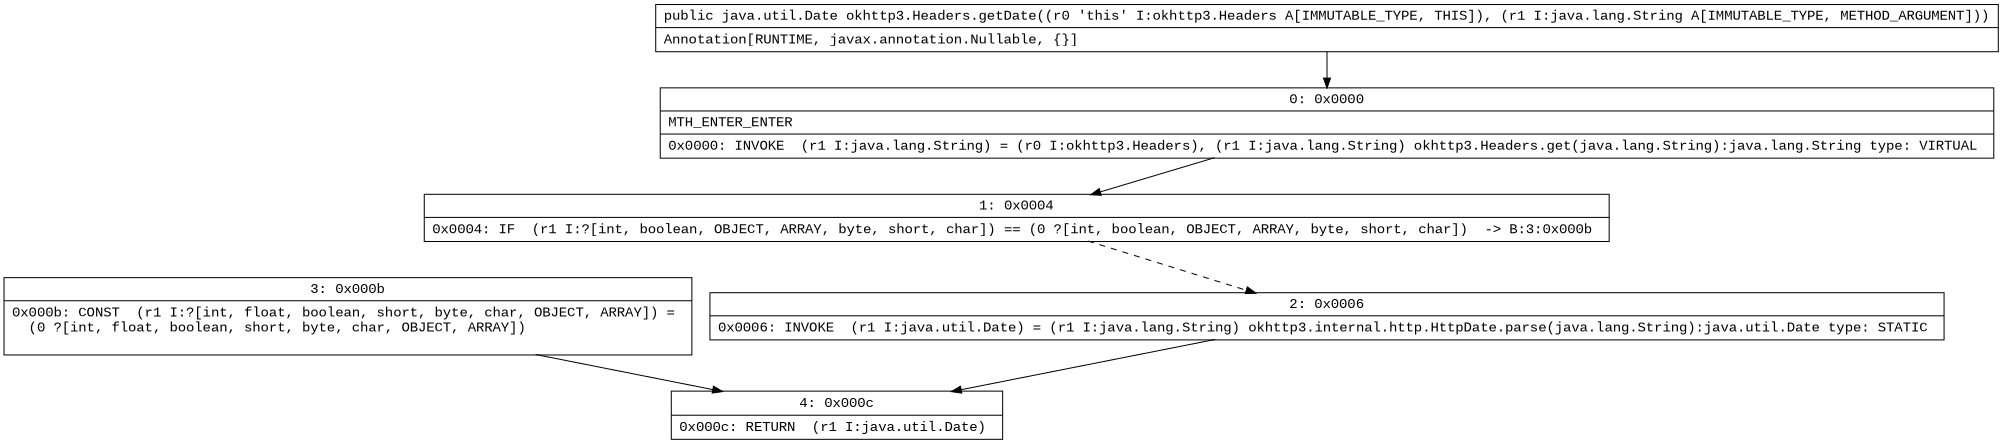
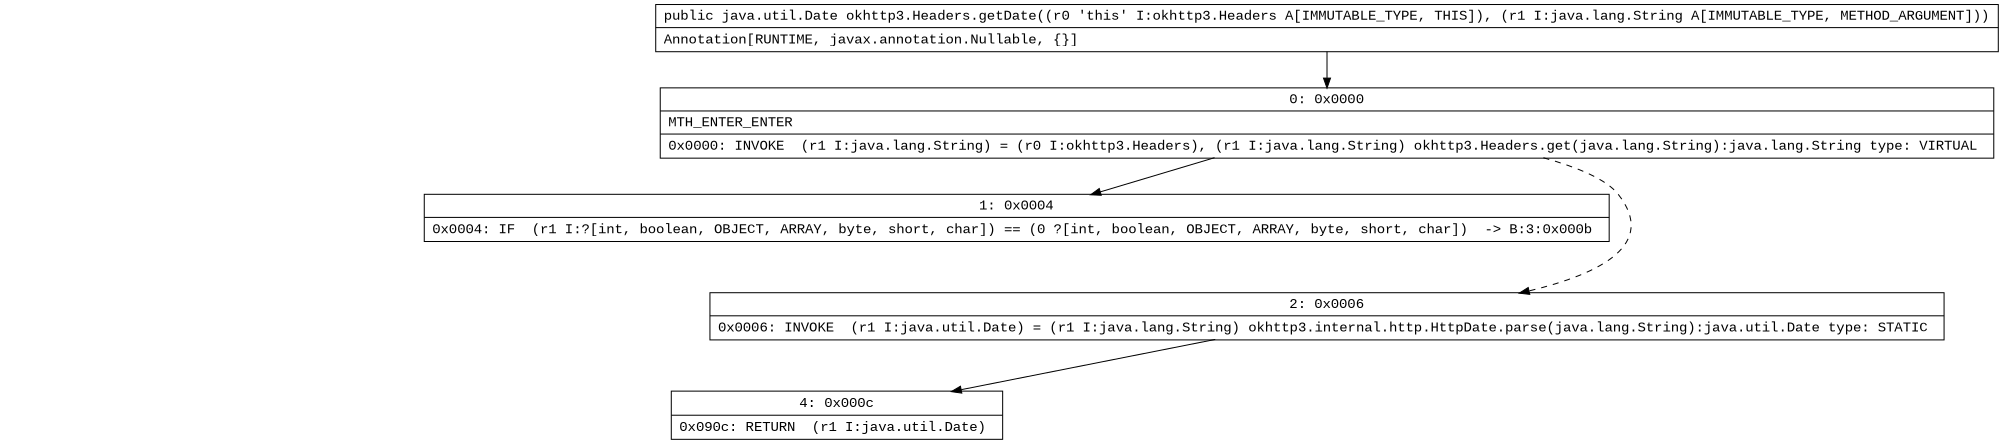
edge "1: 0x0004" -> "2: 0x0006": now "0: 0x0000" -> "2: 0x0006"
node "3: 0x000b": removed
node "4: 0x000c": text "0x000c: RETURN  (r1 I:java.util.Date)" -> "0x090c: RETURN  (r1 I:java.util.Date)"
